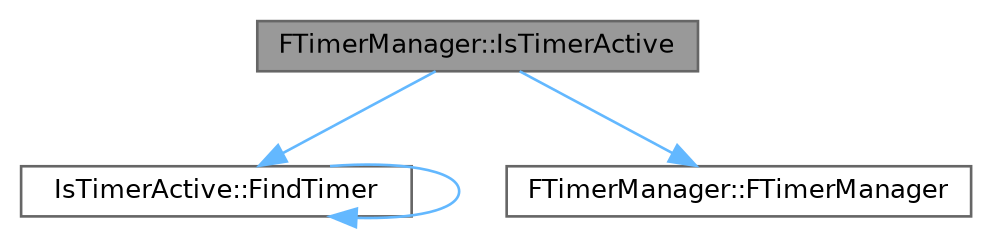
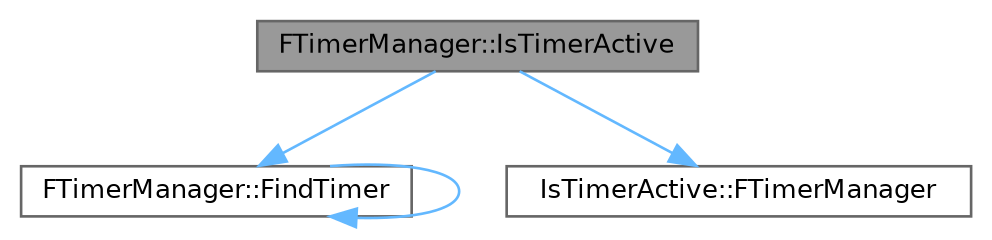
node "IsTimerActive::FindTimer": label "IsTimerActive::FindTimer" -> "FTimerManager::FindTimer"
node "FTimerManager::FTimerManager": label "FTimerManager::FTimerManager" -> "IsTimerActive::FTimerManager"
